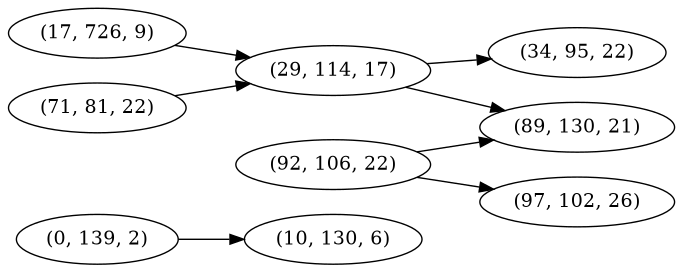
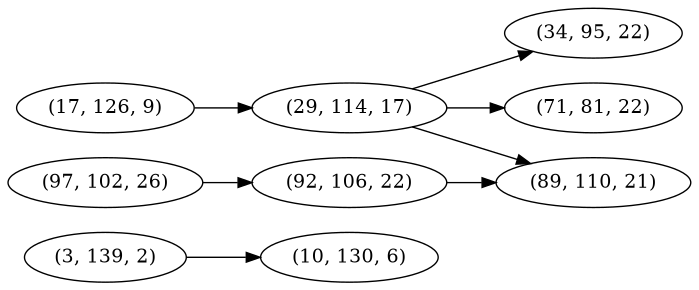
node "(17, 726, 9)": label "(17, 726, 9)" -> "(17, 126, 9)"
edge "(71, 81, 22)" -> "(29, 114, 17)": reversed
node "(89, 130, 21)": label "(89, 130, 21)" -> "(89, 110, 21)"
edge "(92, 106, 22)" -> "(97, 102, 26)": reversed
node "(0, 139, 2)": label "(0, 139, 2)" -> "(3, 139, 2)"
